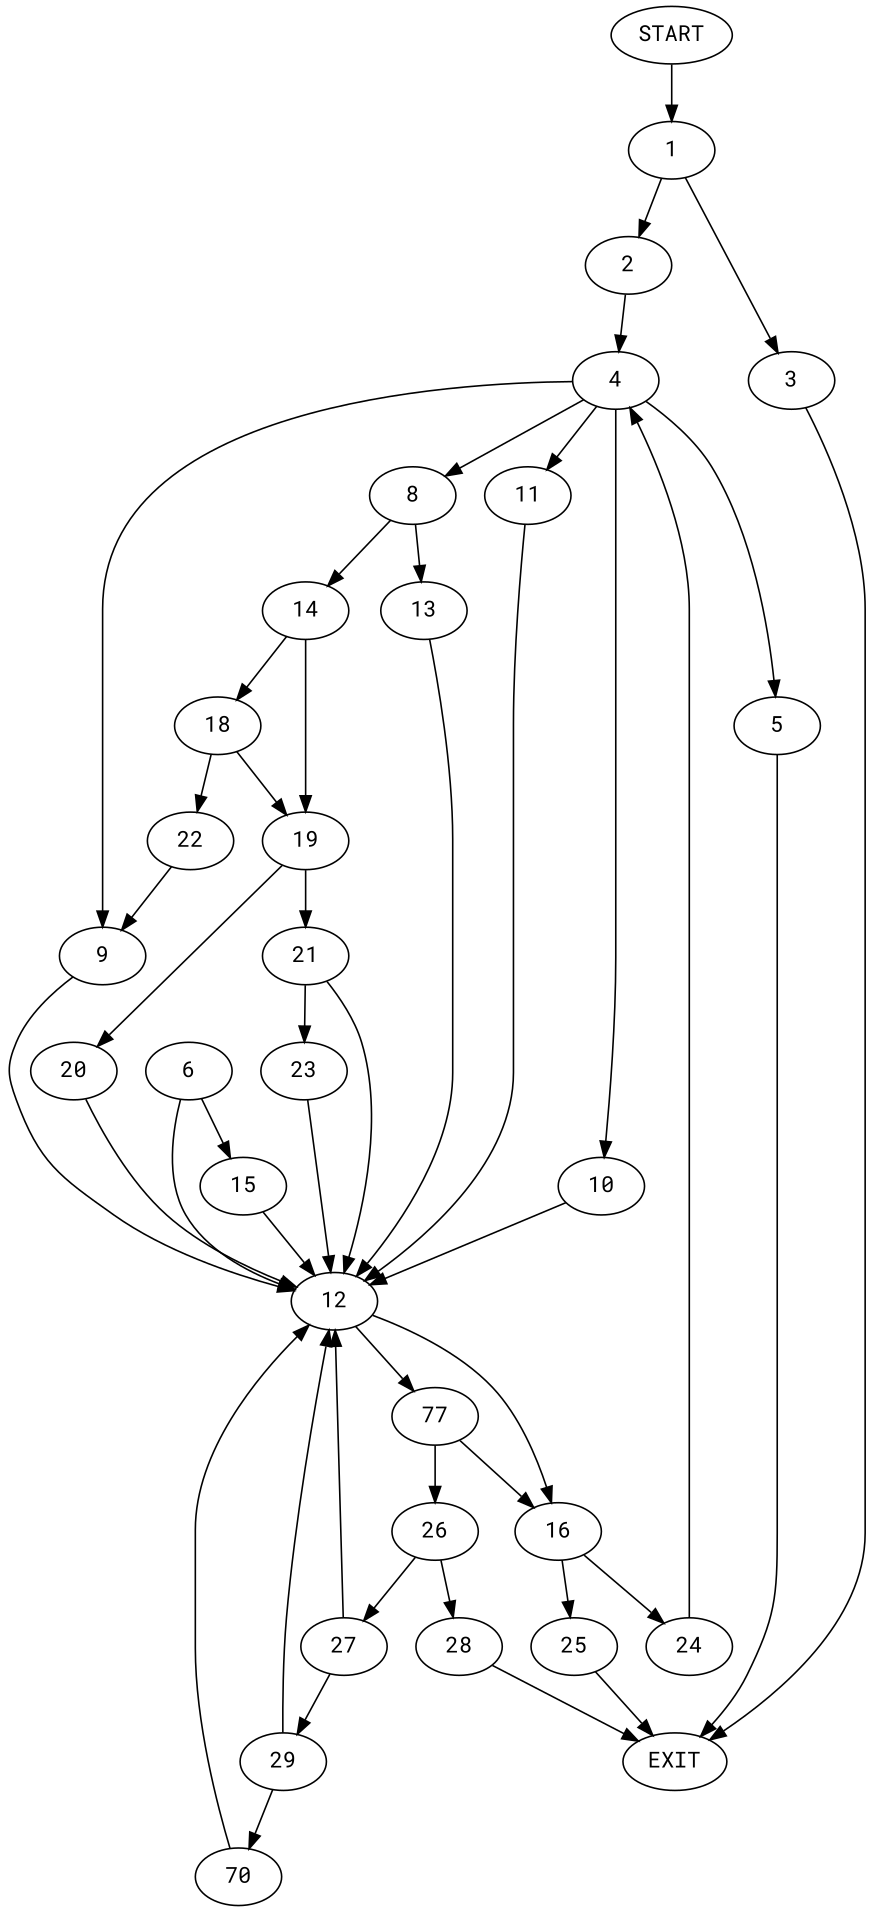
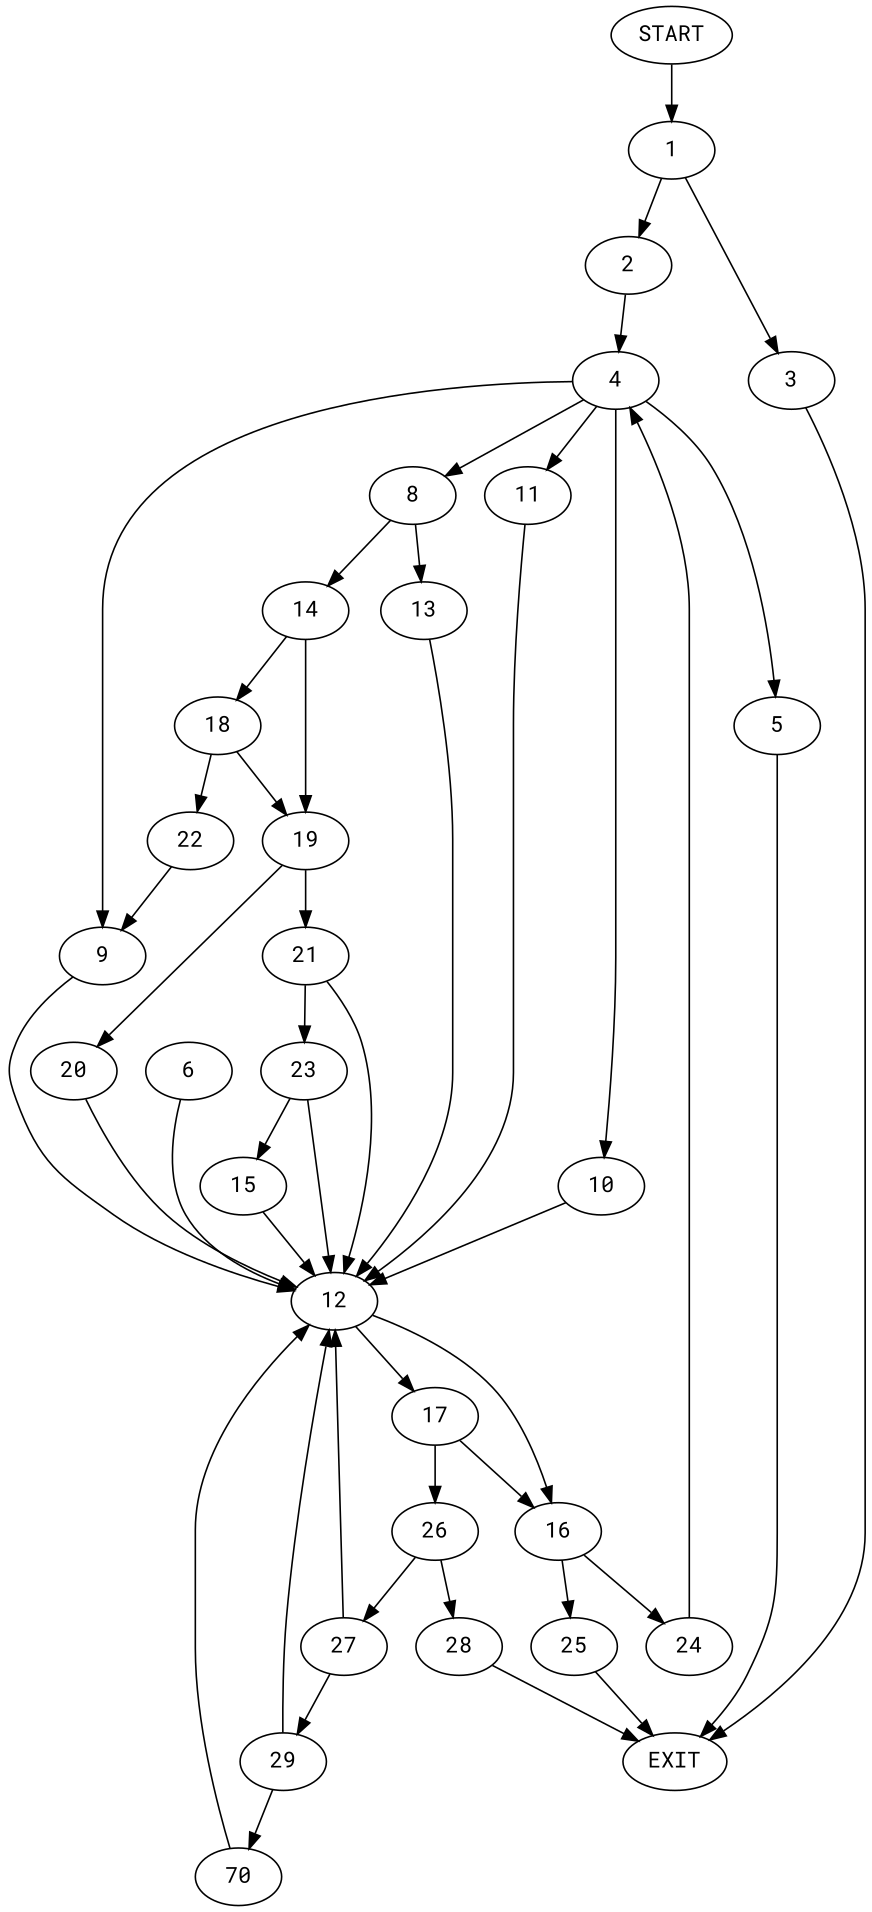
edge "6" -> "15": now "23" -> "15"
node "77": label "77" -> "17"
